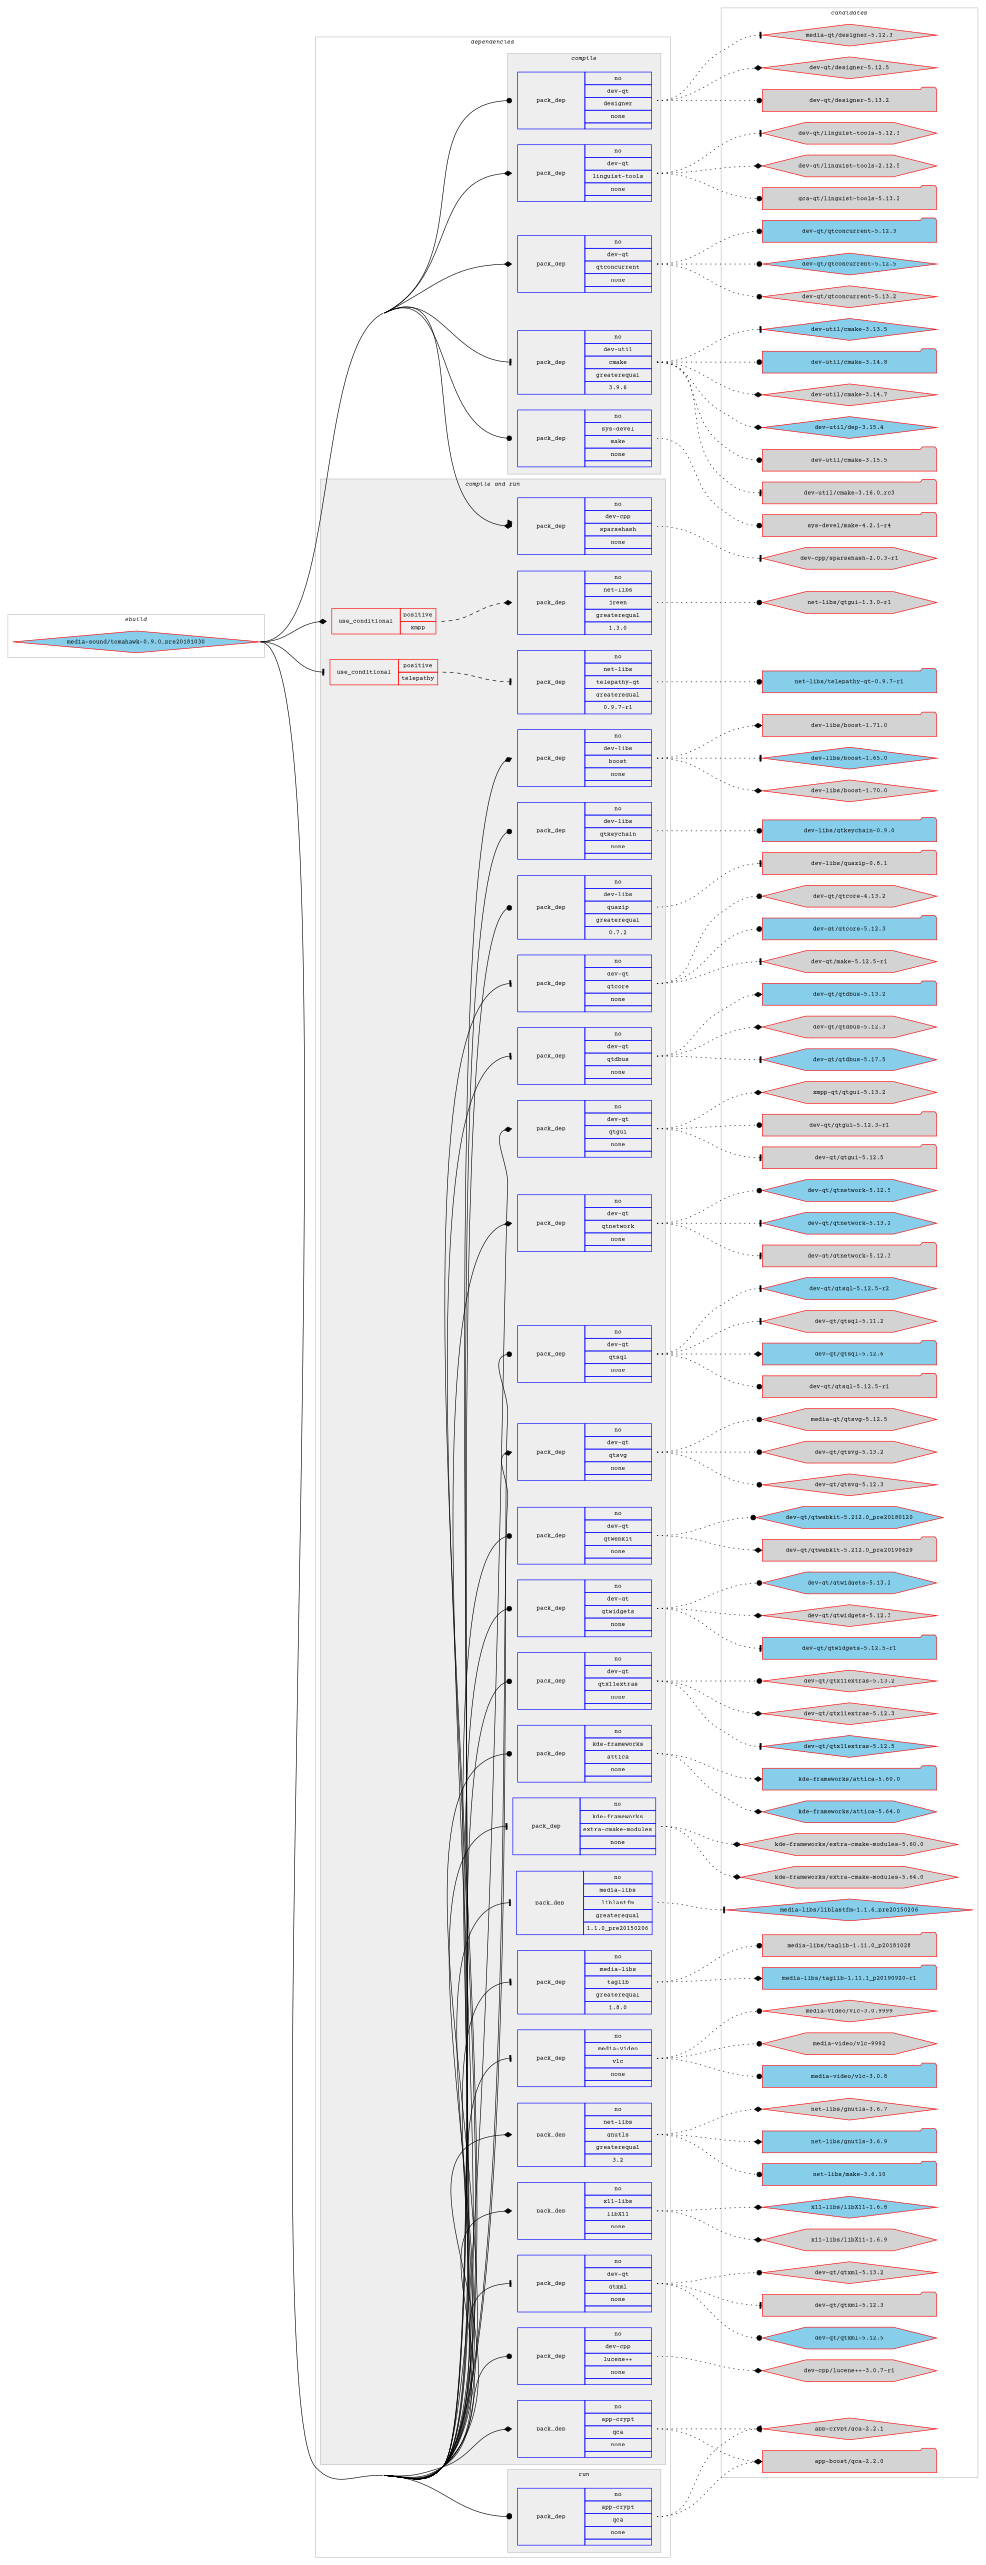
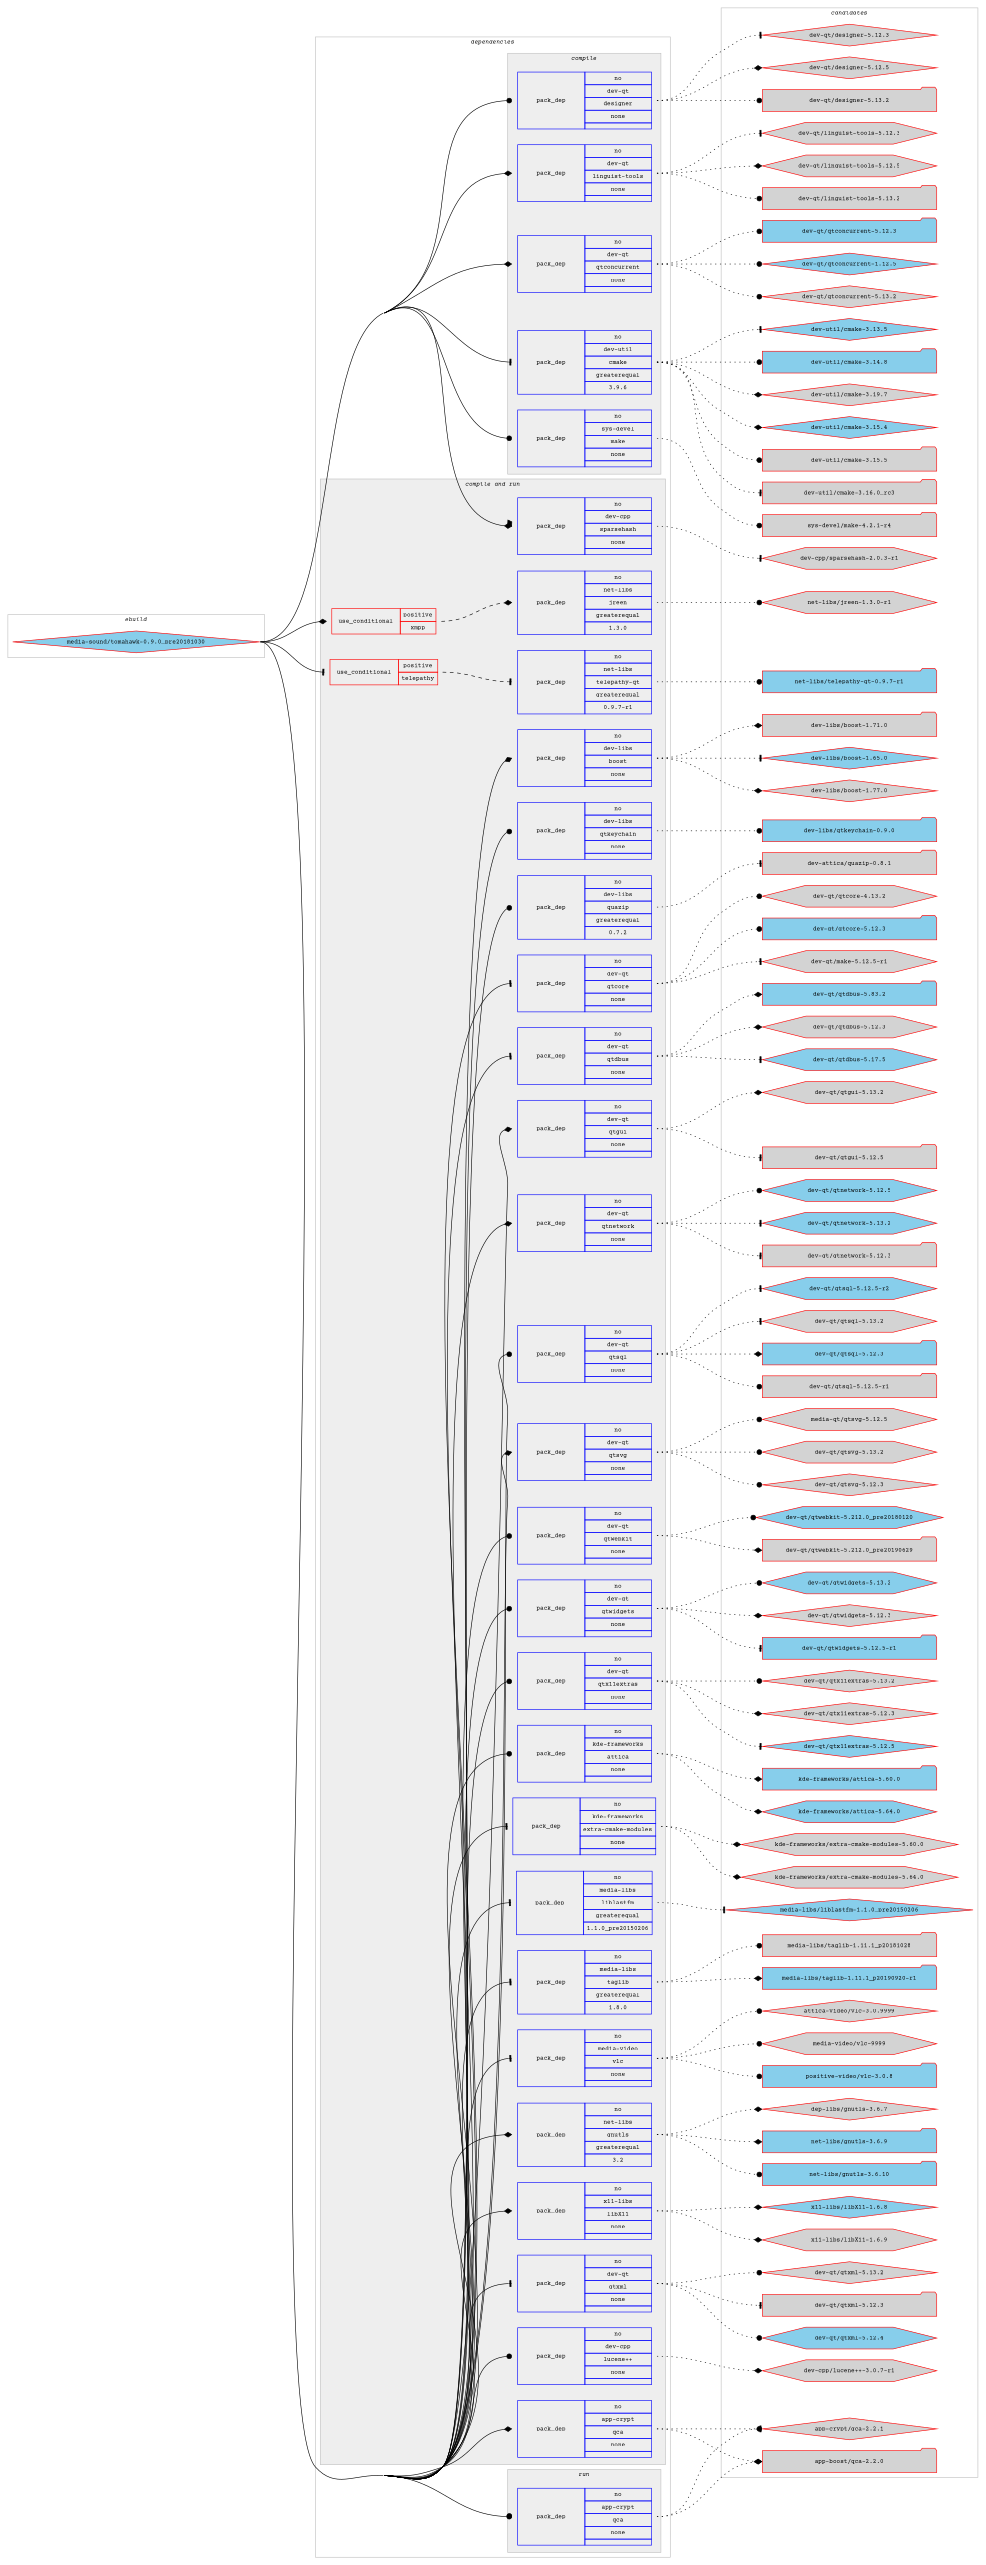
node "media-qt/designer-5.12.3": label "media-qt/designer-5.12.3" -> "dev-qt/designer-5.12.3"
node "dev-qt/linguist-tools-2.12.5": label "dev-qt/linguist-tools-2.12.5" -> "dev-qt/linguist-tools-5.12.5"
node "qca-qt/linguist-tools-5.13.2": label "qca-qt/linguist-tools-5.13.2" -> "dev-qt/linguist-tools-5.13.2"
node "dev-qt/qtconcurrent-5.12.5": label "dev-qt/qtconcurrent-5.12.5" -> "dev-qt/qtconcurrent-1.12.5"
node "dev-util/cmake-3.14.7": label "dev-util/cmake-3.14.7" -> "dev-util/cmake-3.19.7"
node "dev-util/dep-3.15.4": label "dev-util/dep-3.15.4" -> "dev-util/cmake-3.15.4"
node "net-libs/qtgui-1.3.0-r1": label "net-libs/qtgui-1.3.0-r1" -> "net-libs/jreen-1.3.0-r1"
node "dev-libs/boost-1.70.0": label "dev-libs/boost-1.70.0" -> "dev-libs/boost-1.77.0"
node "dev-libs/quazip-0.8.1": label "dev-libs/quazip-0.8.1" -> "dev-attica/quazip-0.8.1"
node "dev-qt/qtdbus-5.13.2": label "dev-qt/qtdbus-5.13.2" -> "dev-qt/qtdbus-5.83.2"
node "xmpp-qt/qtgui-5.13.2": label "xmpp-qt/qtgui-5.13.2" -> "dev-qt/qtgui-5.13.2"
node "dev-qt/qtgui-5.12.3-r1": removed
node "dev-qt/qtsql-5.11.2": label "dev-qt/qtsql-5.11.2" -> "dev-qt/qtsql-5.13.2"
node "dev-qt/qtsql-5.12.6": label "dev-qt/qtsql-5.12.6" -> "dev-qt/qtsql-5.12.3"
node "media-libs/liblastfm-1.1.6_pre20150206": label "media-libs/liblastfm-1.1.6_pre20150206" -> "media-libs/liblastfm-1.1.0_pre20150206"
node "media-libs/taglib-1.11.0_p20181028": label "media-libs/taglib-1.11.0_p20181028" -> "media-libs/taglib-1.11.1_p20181028"
node "media-video/vlc-3.0.9999": label "media-video/vlc-3.0.9999" -> "attica-video/vlc-3.0.9999"
node "media-video/vlc-9992": label "media-video/vlc-9992" -> "media-video/vlc-9999"
node "media-video/vlc-3.0.8": label "media-video/vlc-3.0.8" -> "positive-video/vlc-3.0.8"
node "net-libs/gnutls-3.6.7": label "net-libs/gnutls-3.6.7" -> "dep-libs/gnutls-3.6.7"
node "net-libs/make-3.6.10": label "net-libs/make-3.6.10" -> "net-libs/gnutls-3.6.10"
node "dev-qt/qtxml-5.12.5": label "dev-qt/qtxml-5.12.5" -> "dev-qt/qtxml-5.12.4"
